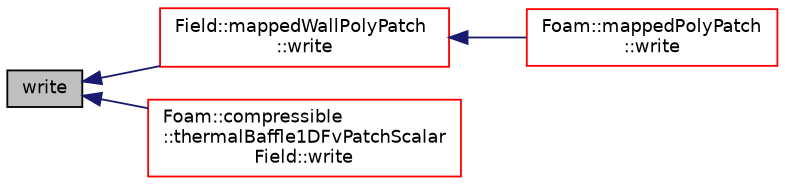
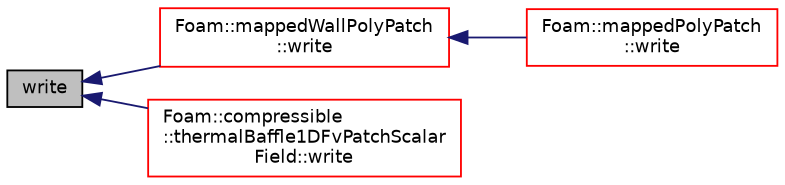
node "Field::mappedWallPolyPatch ::write": label "Field::mappedWallPolyPatch ::write" -> "Foam::mappedWallPolyPatch ::write"
